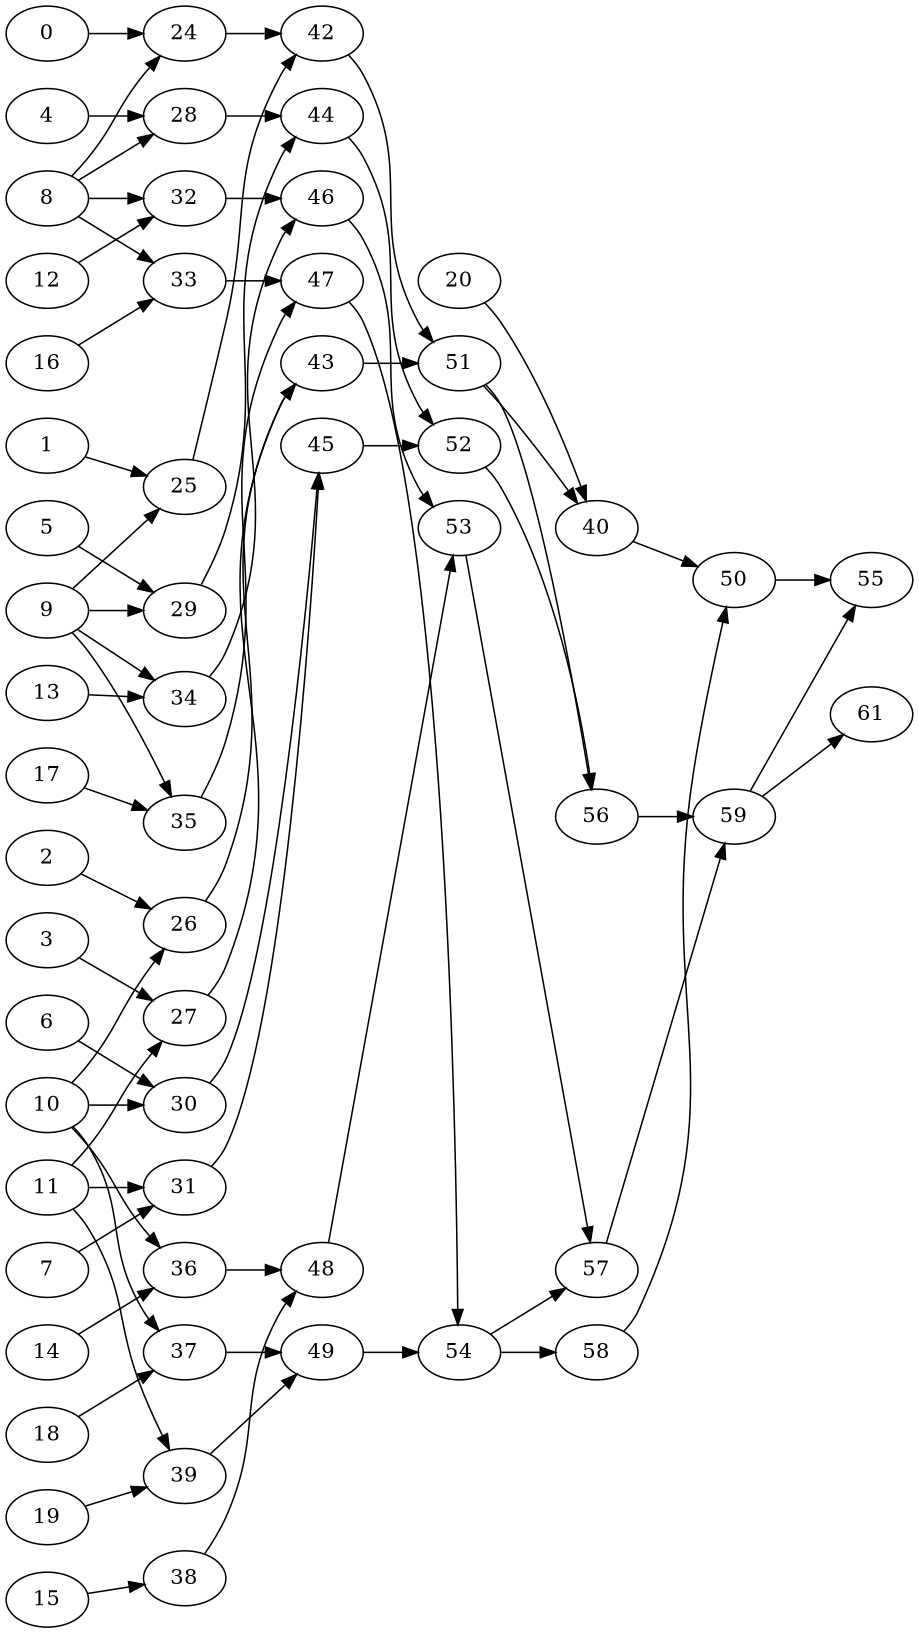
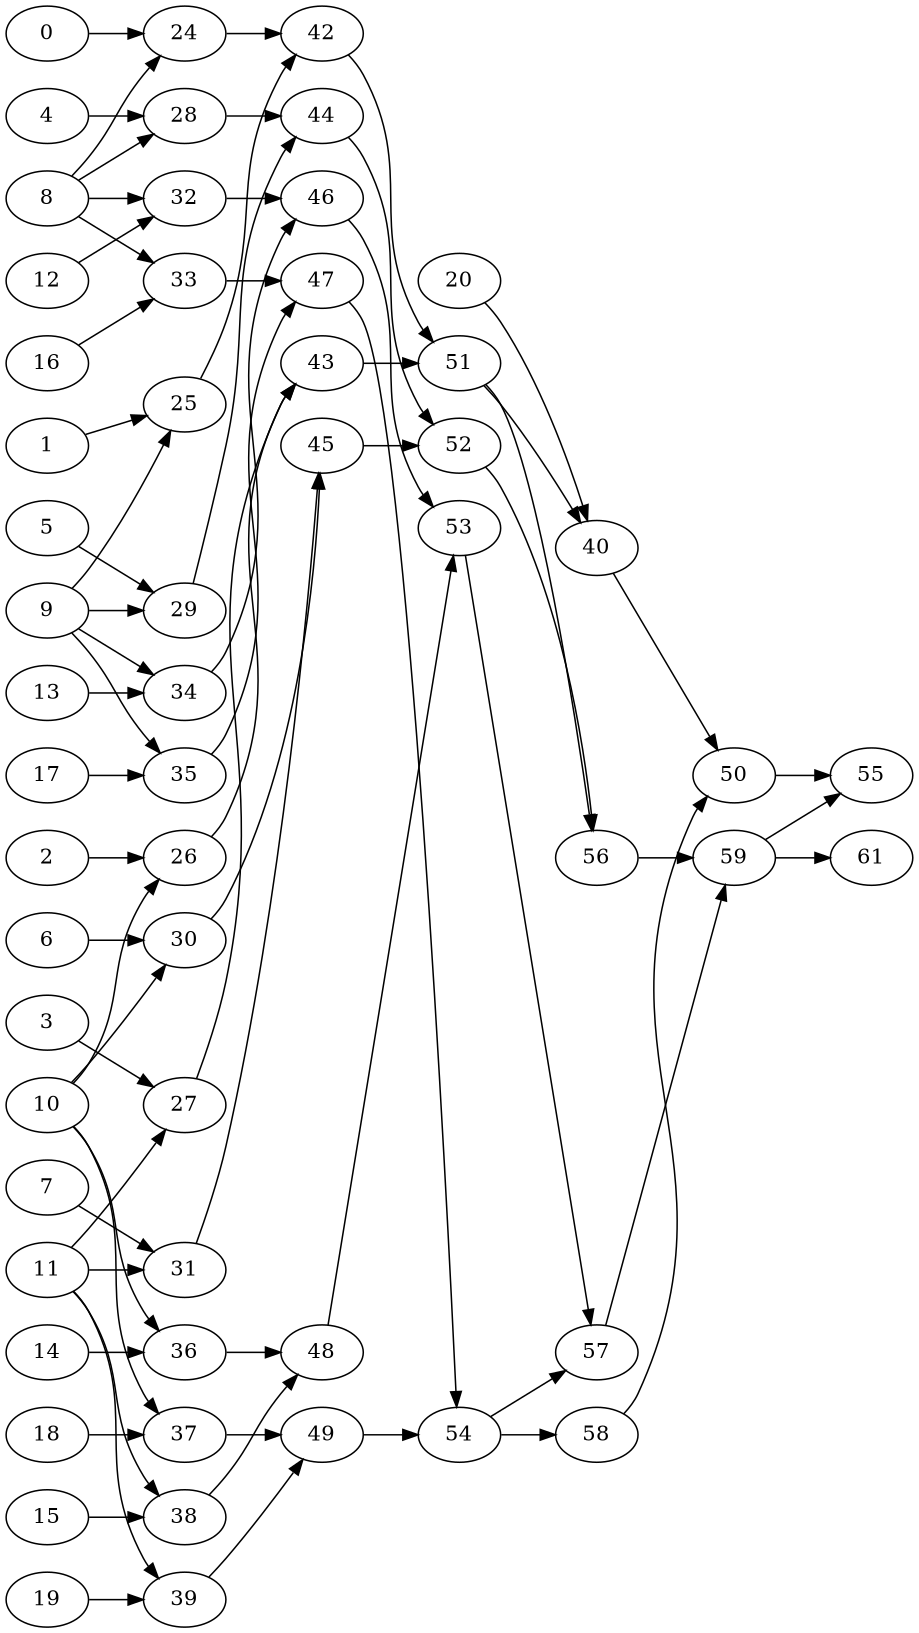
edge "11" -> "38": added
